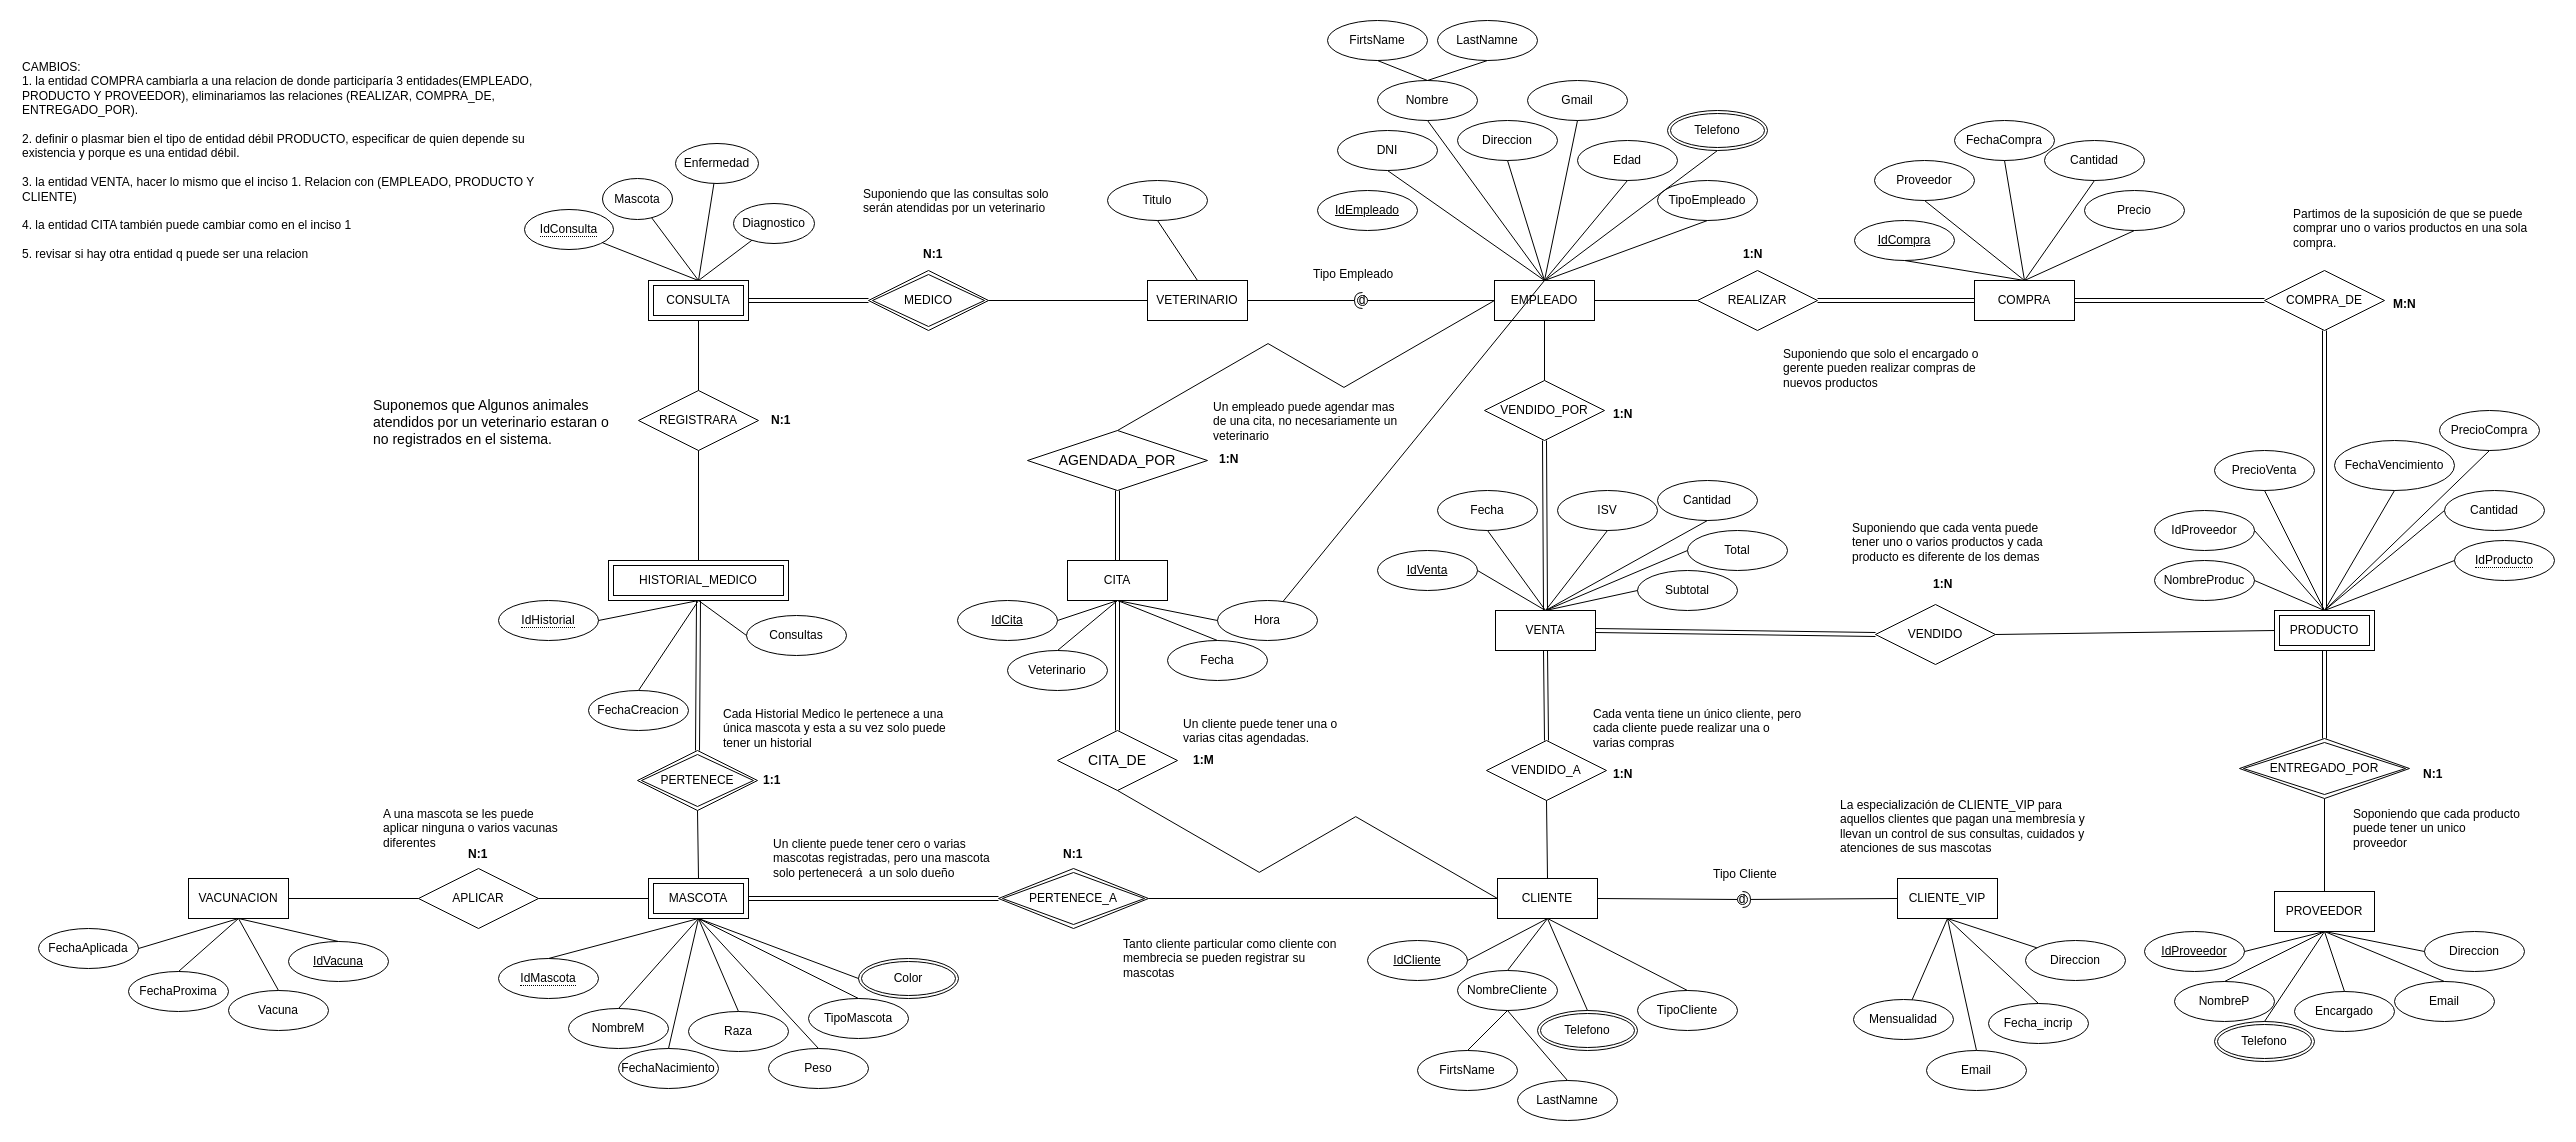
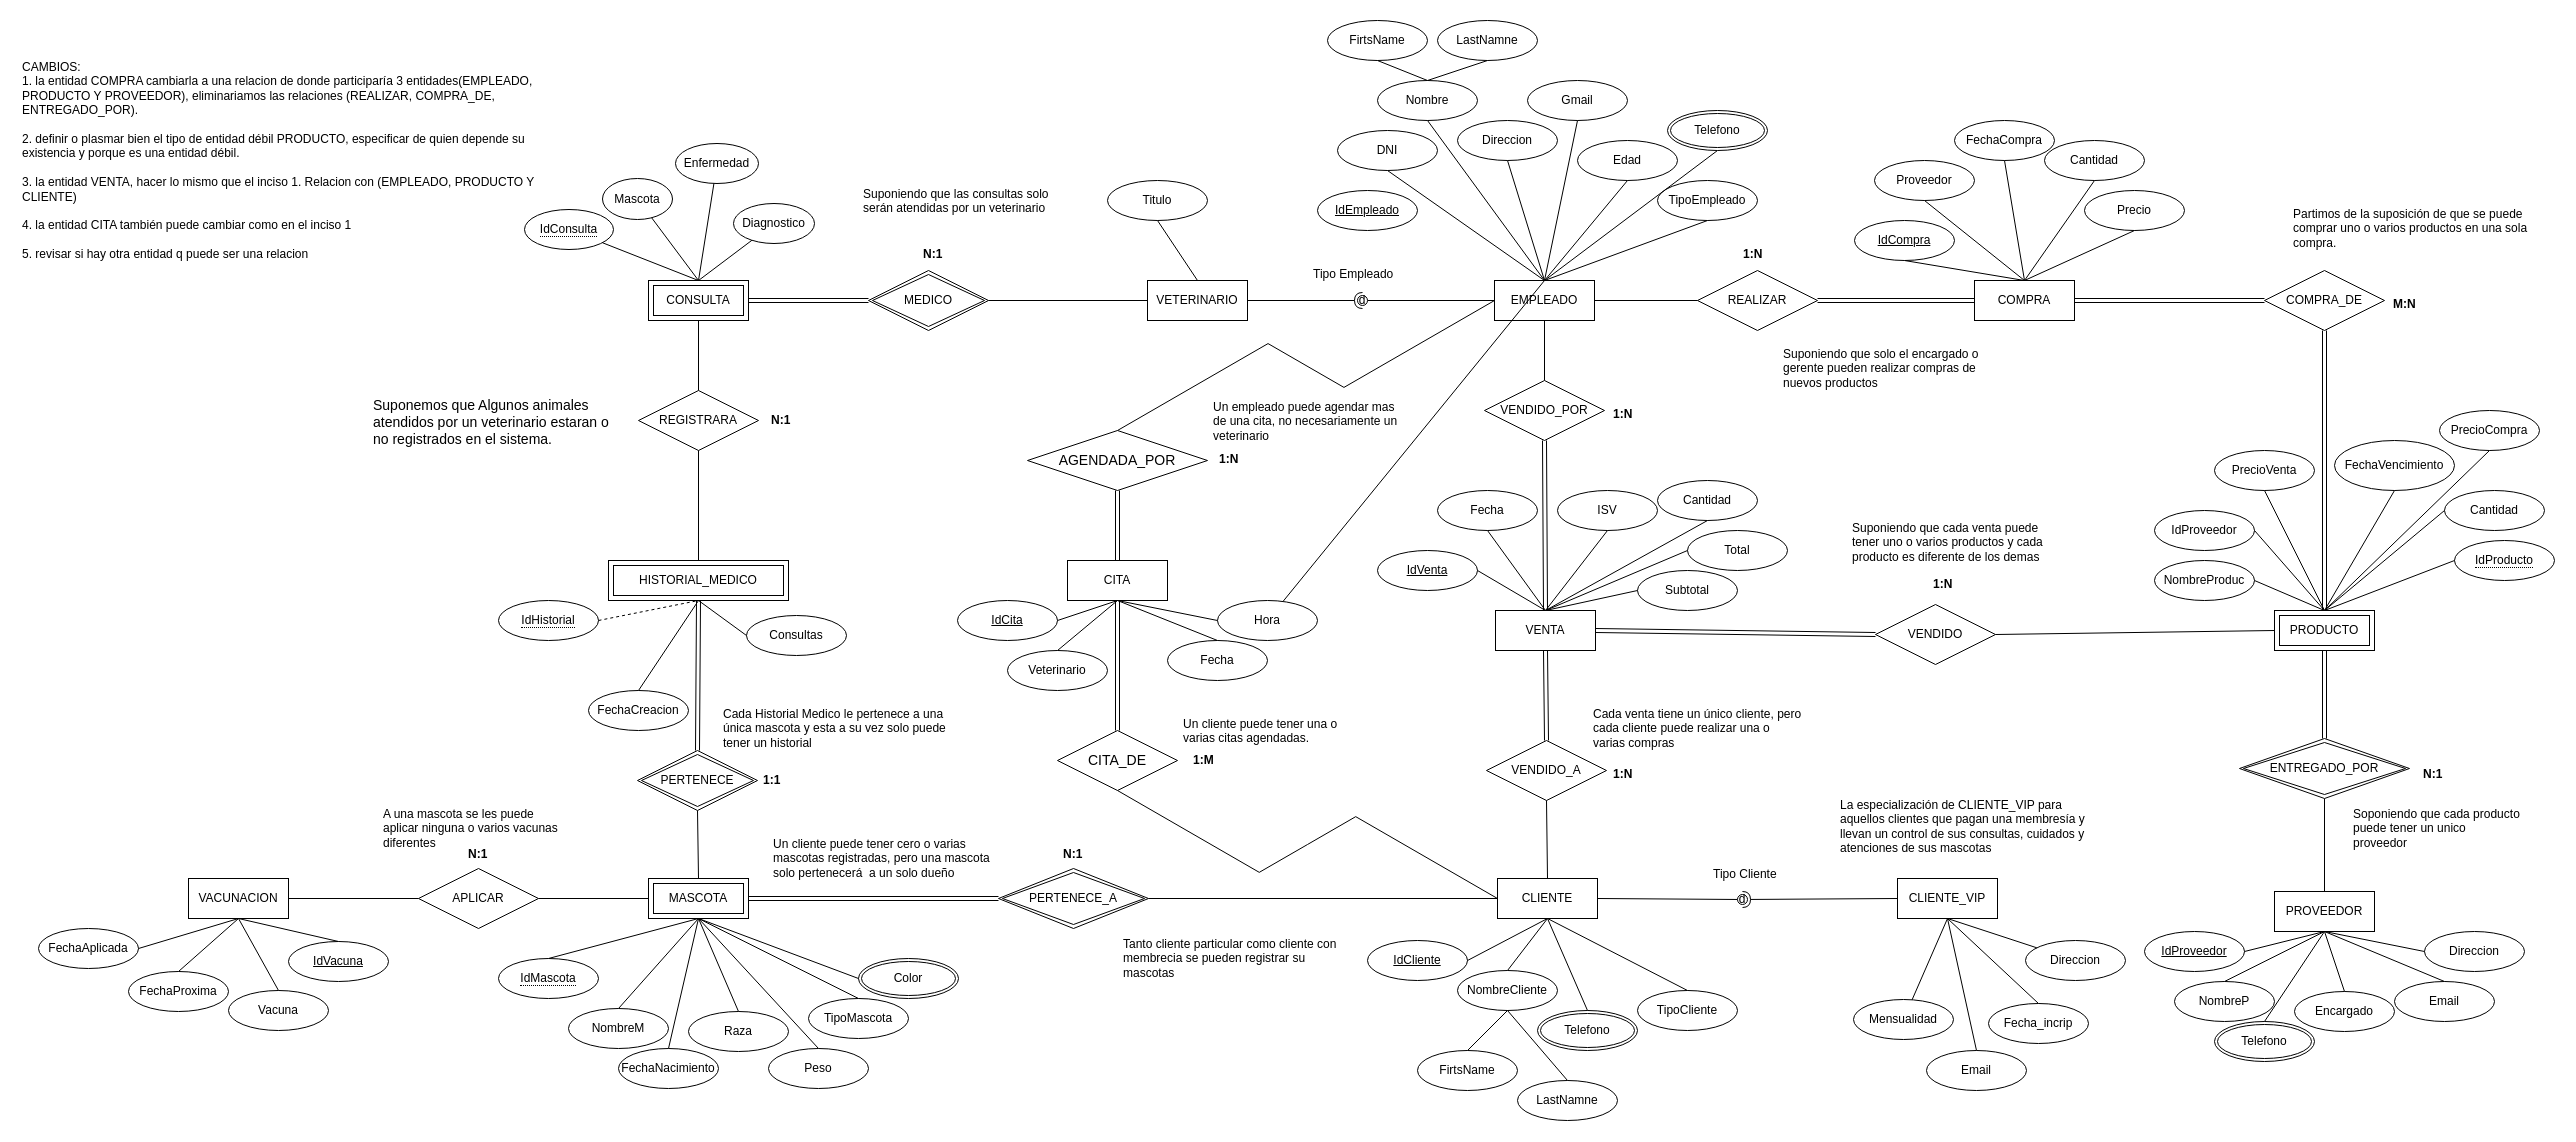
edge "HISTORIAL_MEDICO" -- "IdHistorial": style solid -> dashed
